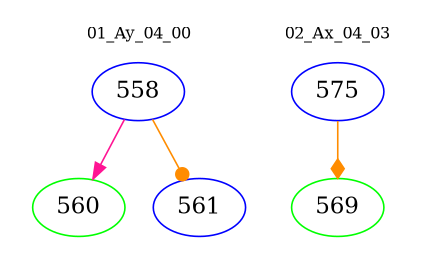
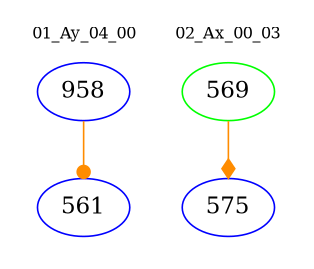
cluster "02_Ax_04_03": label "02_Ax_04_03" -> "02_Ax_00_03"
node "558": label "558" -> "958"
edge "575" -> "569": reversed
node "560": removed
